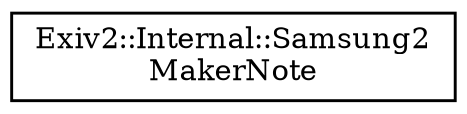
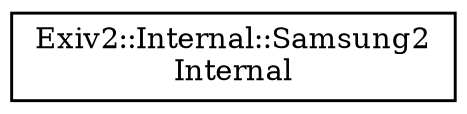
node "Exiv2::Internal::Samsung2 MakerNote": label "Exiv2::Internal::Samsung2 MakerNote" -> "Exiv2::Internal::Samsung2 Internal"
